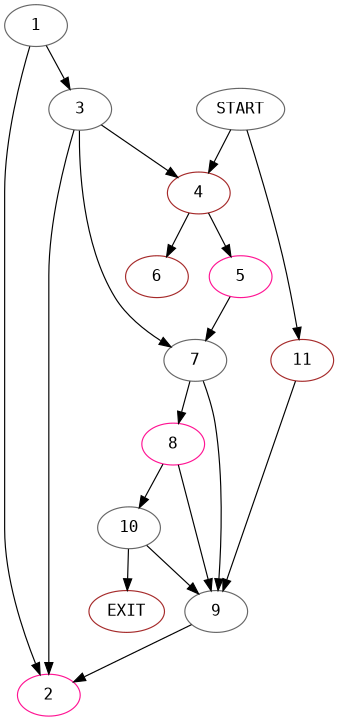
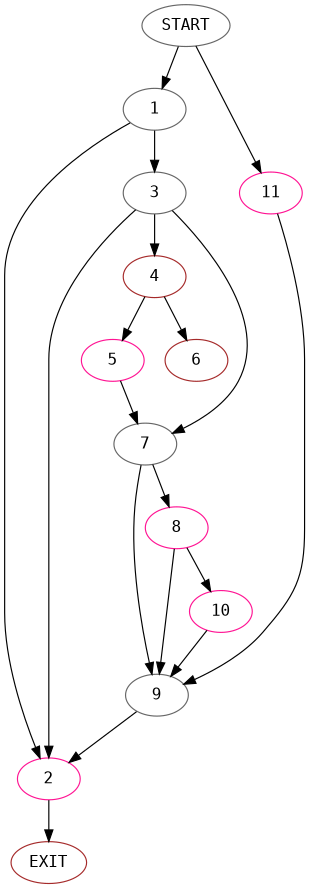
edge "START" -> "4": now "START" -> "1"
node "11": color brown -> deeppink
node "10": color gray40 -> deeppink
edge "10" -> "EXIT": now "2" -> "EXIT"
